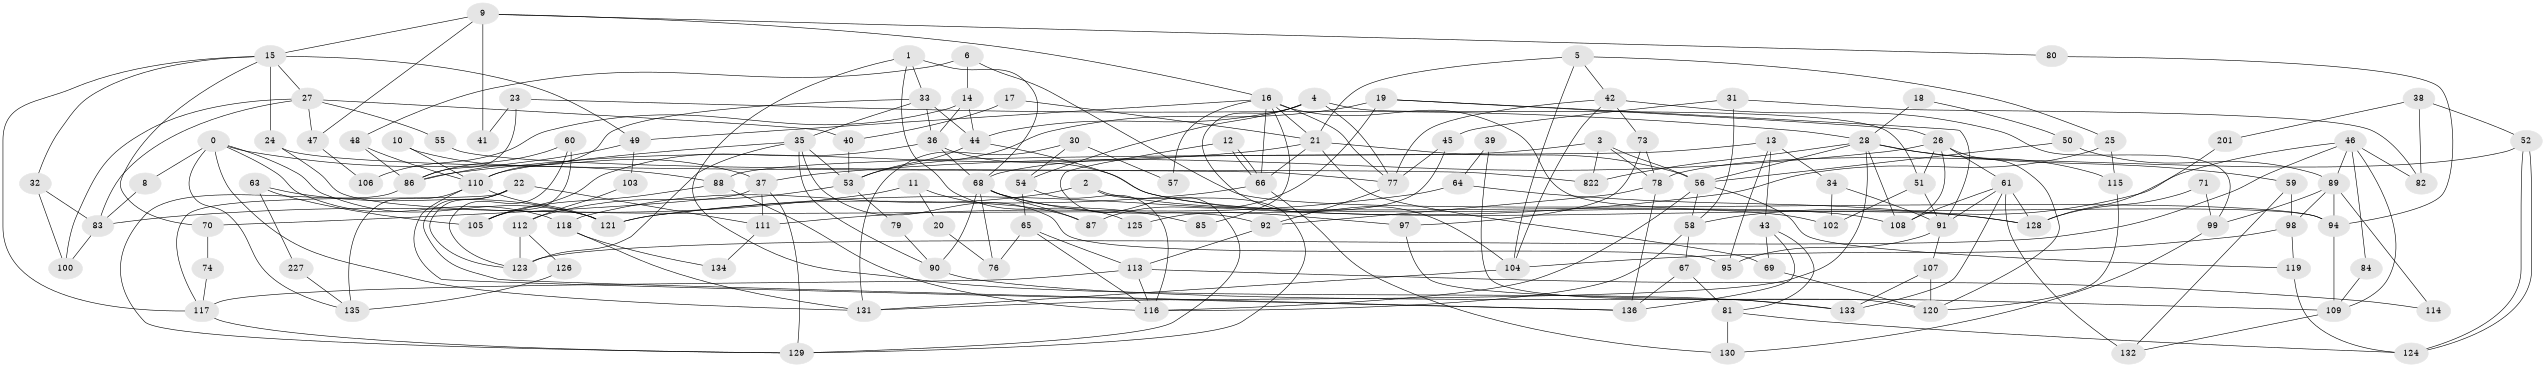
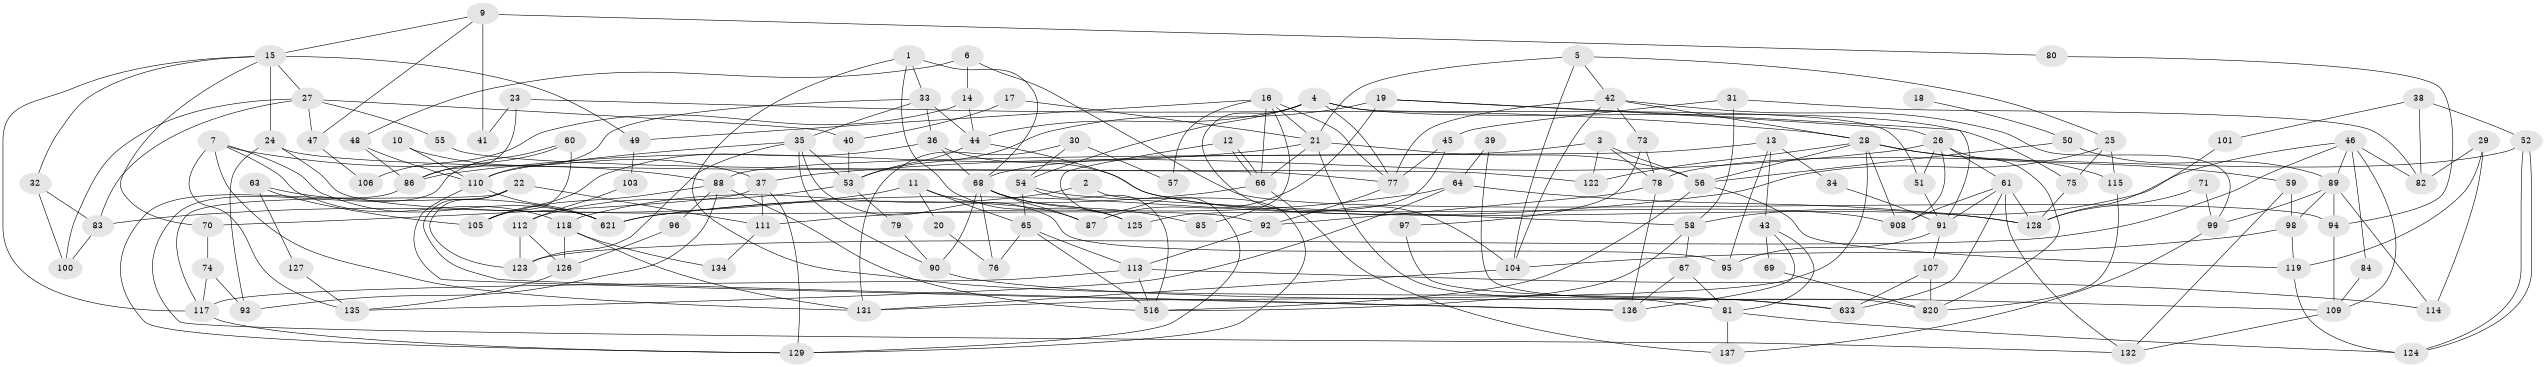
edge "9" -- "16": removed
edge "14" -- "36": removed
edge "18" -- "28": now "42" -- "28"
node "0": label "0" -> "7"
node "201": label "201" -> "101"
node "29": added
edge "49" -- "86": removed
node "8": removed
node "822": label "822" -> "122"
node "75": added
edge "56" -- "58": now "54" -- "58"
edge "11" -- "65": added
edge "16" -- "94": removed
edge "68" -- "97": now "68" -- "125"
edge "110" -- "135": now "64" -- "135"
node "121": label "121" -> "621"
node "96": added
edge "21" -- "69": now "21" -- "81"
node "102": removed
node "108": label "108" -> "908"
edge "60" -- "123": now "60" -- "132"
edge "118" -- "126": added
node "227": label "227" -> "127"
node "93": added
node "116": label "116" -> "516"
node "133": label "133" -> "633"
node "120": label "120" -> "820"
node "130": label "130" -> "137"
